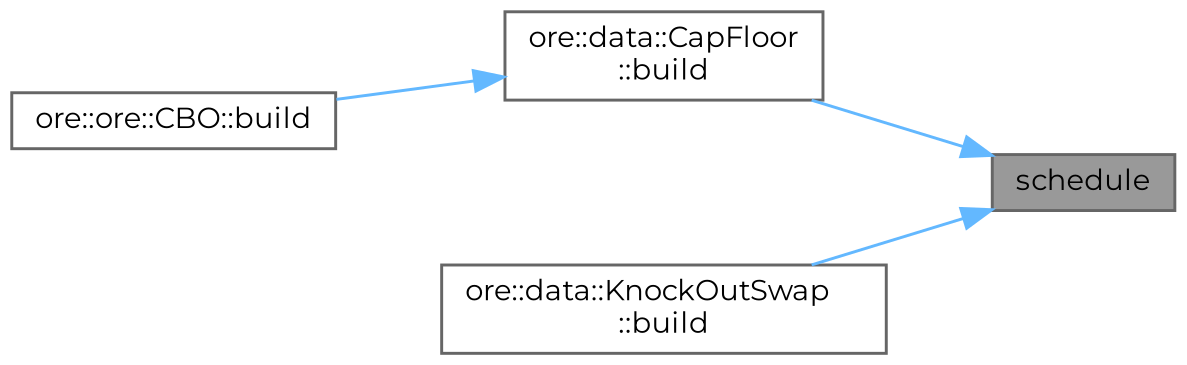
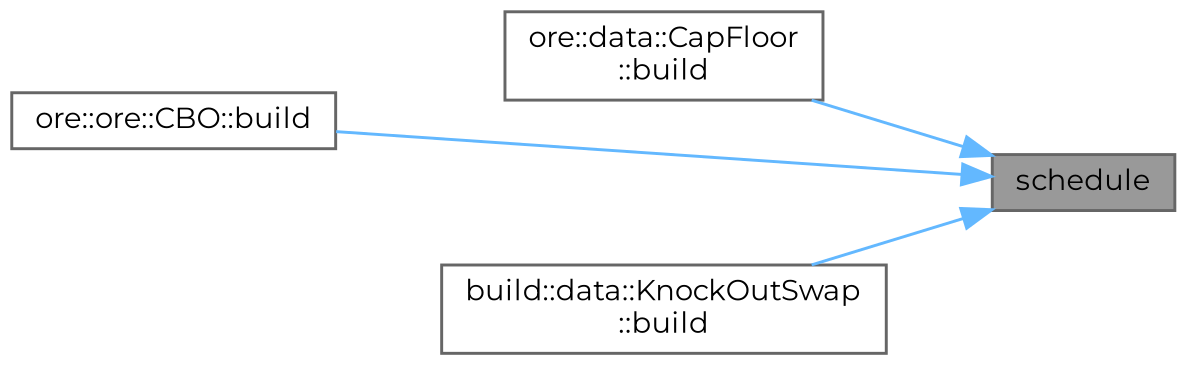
edge "ore::ore::CBO::build" -> "ore::data::CapFloor ::build": now "ore::ore::CBO::build" -> "schedule"
node "ore::data::KnockOutSwap ::build": label "ore::data::KnockOutSwap ::build" -> "build::data::KnockOutSwap ::build"
